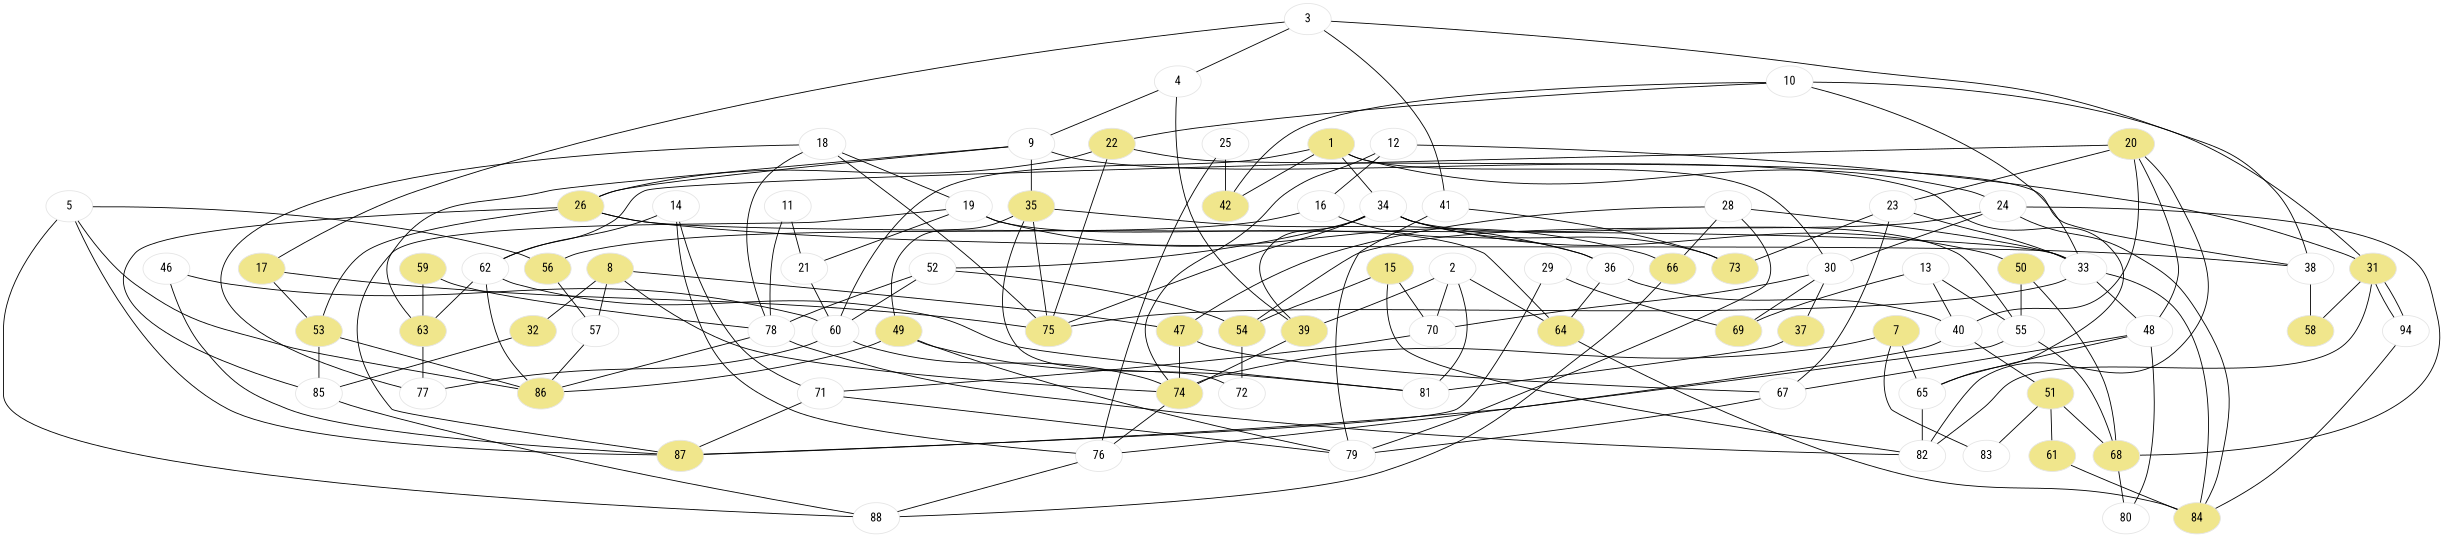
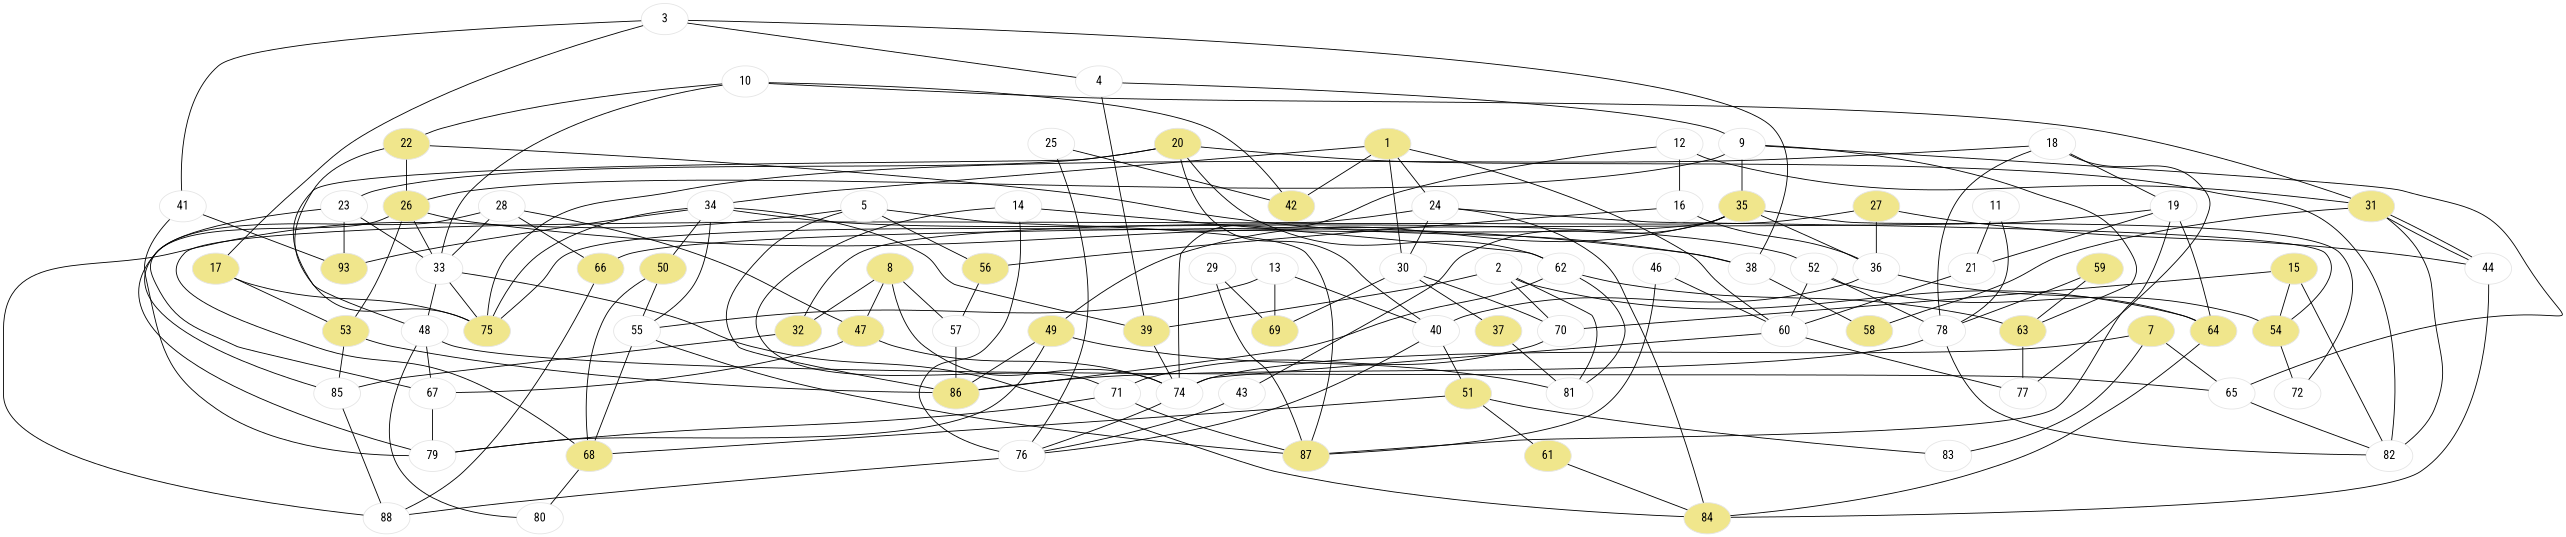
node "27": added
node "73": label "73" -> "93"
node "94": label "94" -> "44"
node "74": fillcolor khaki -> white
node "43": added
